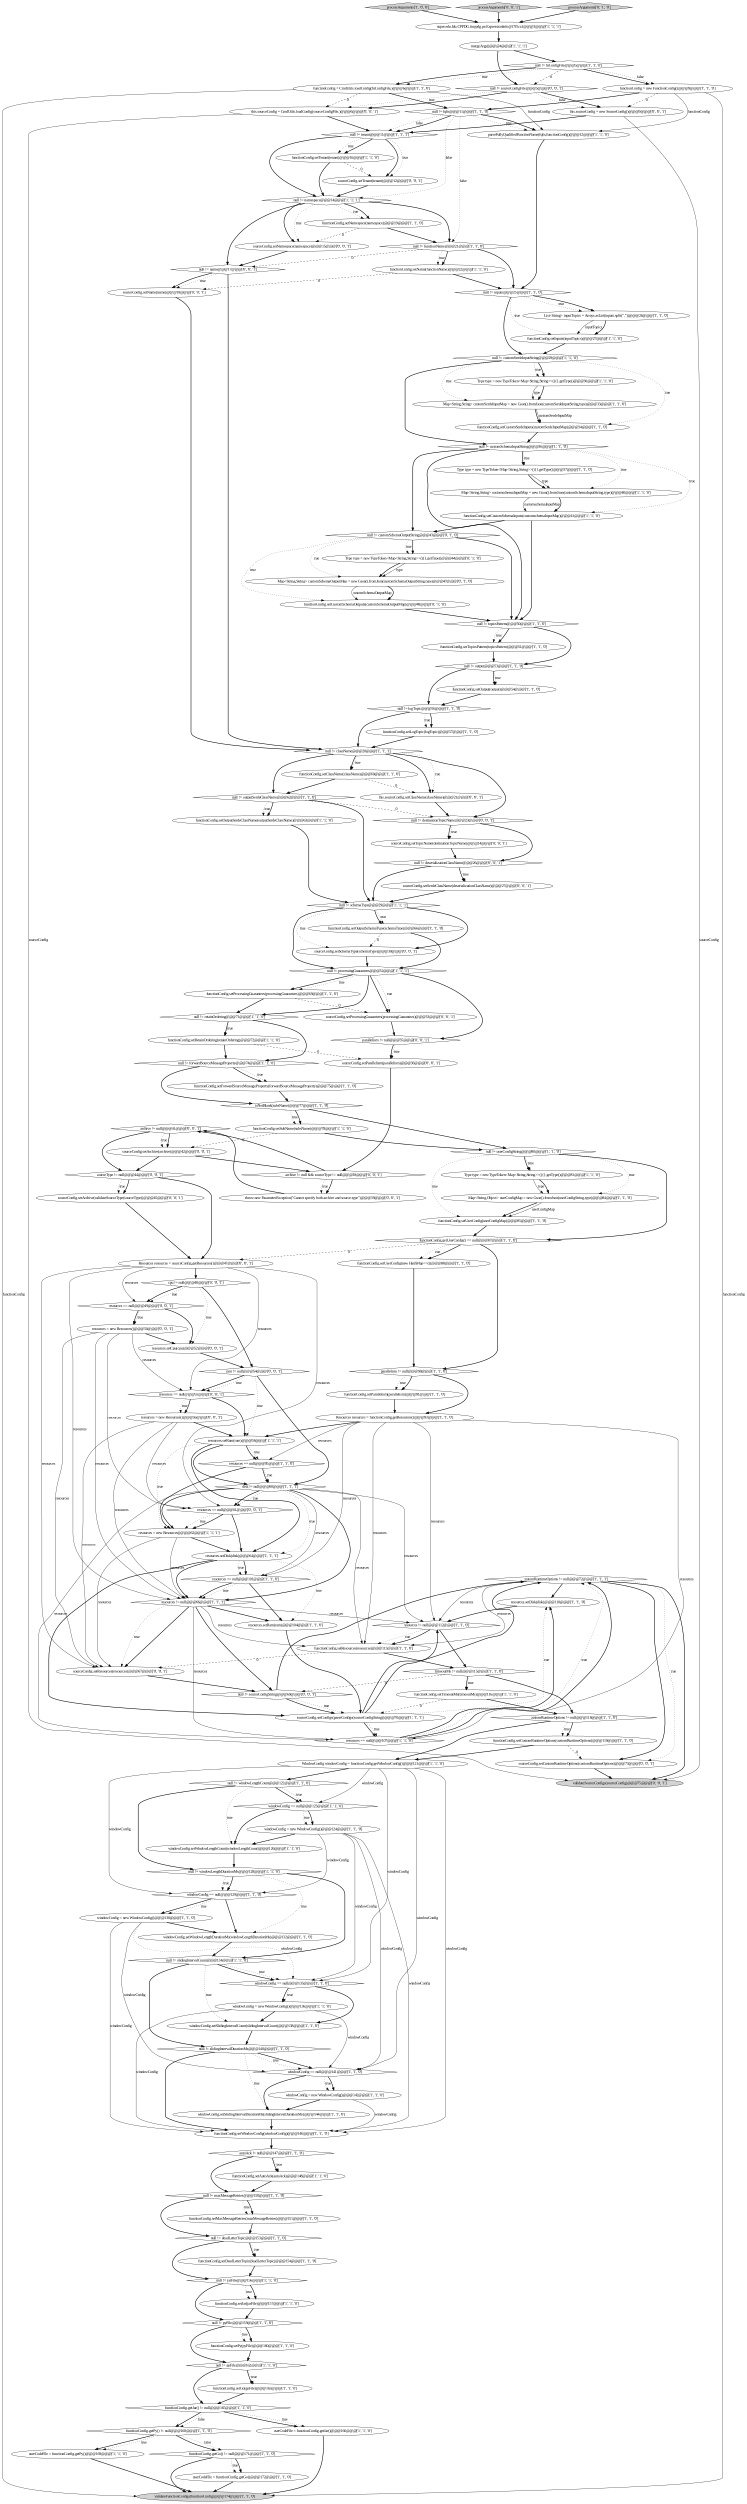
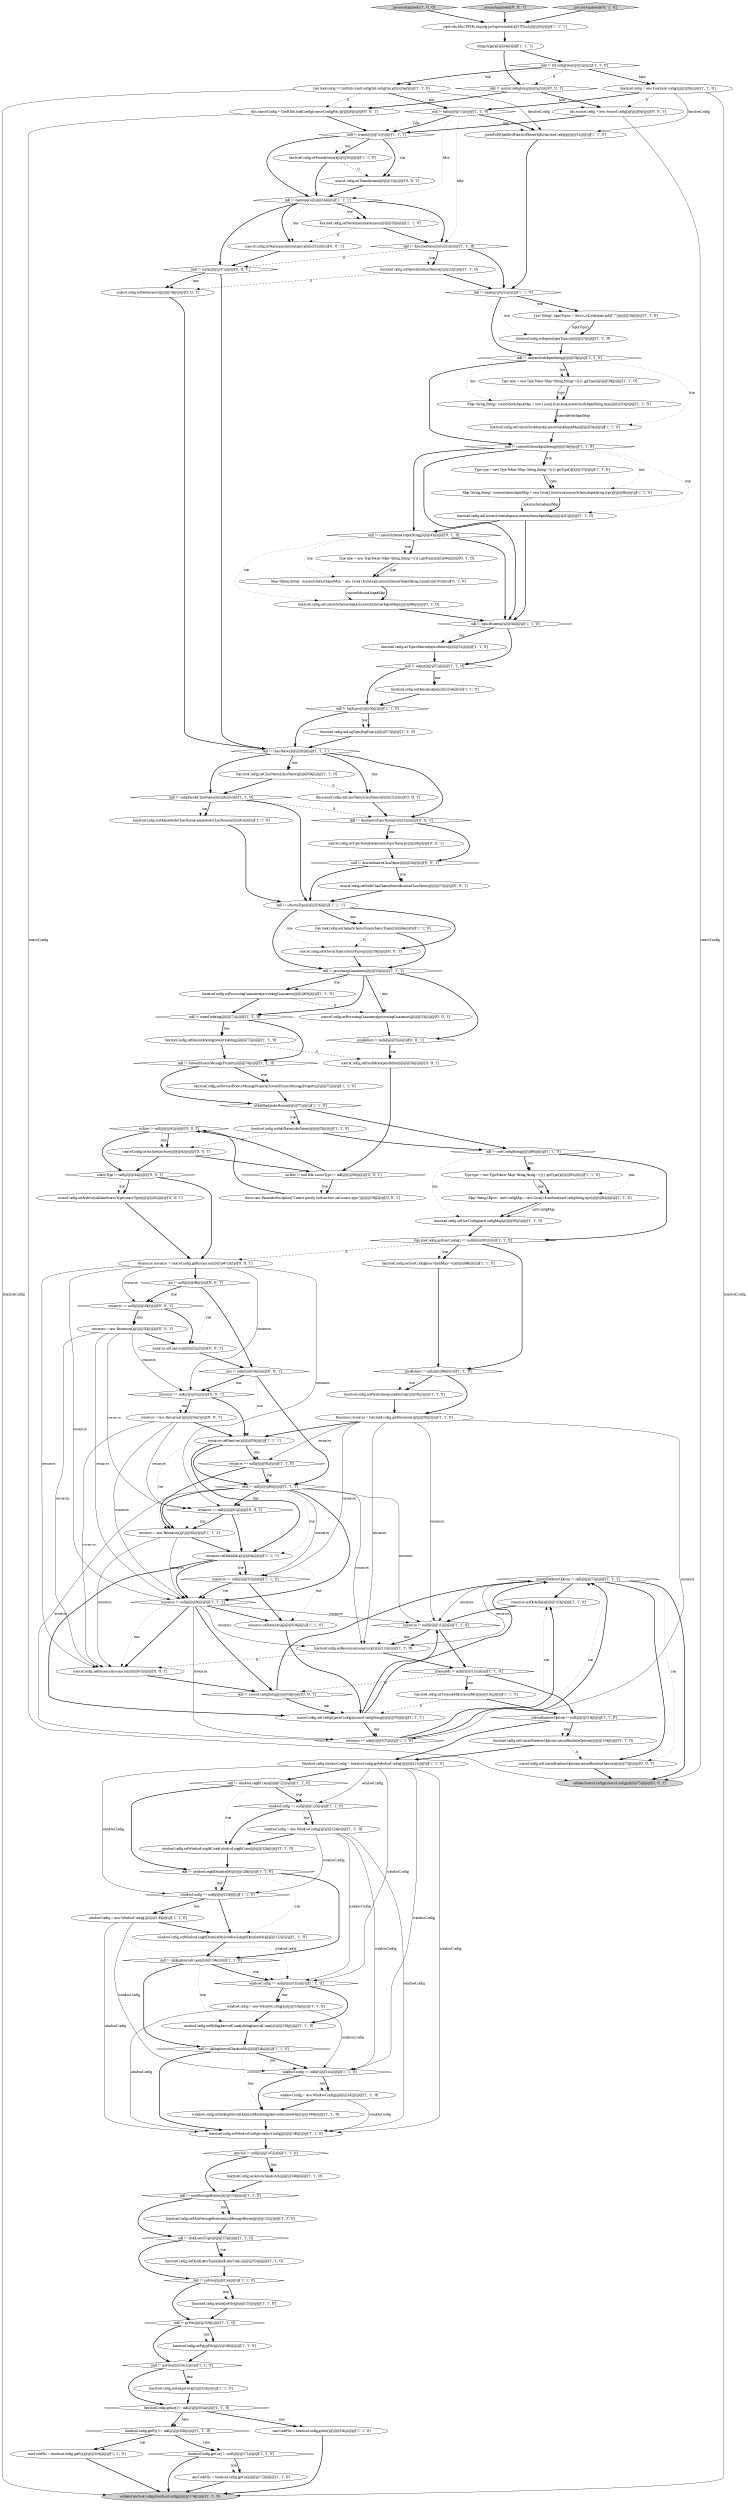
node "null != schemaType@@@29@@@['1', '1', '1']": shape diamond -> ellipse
